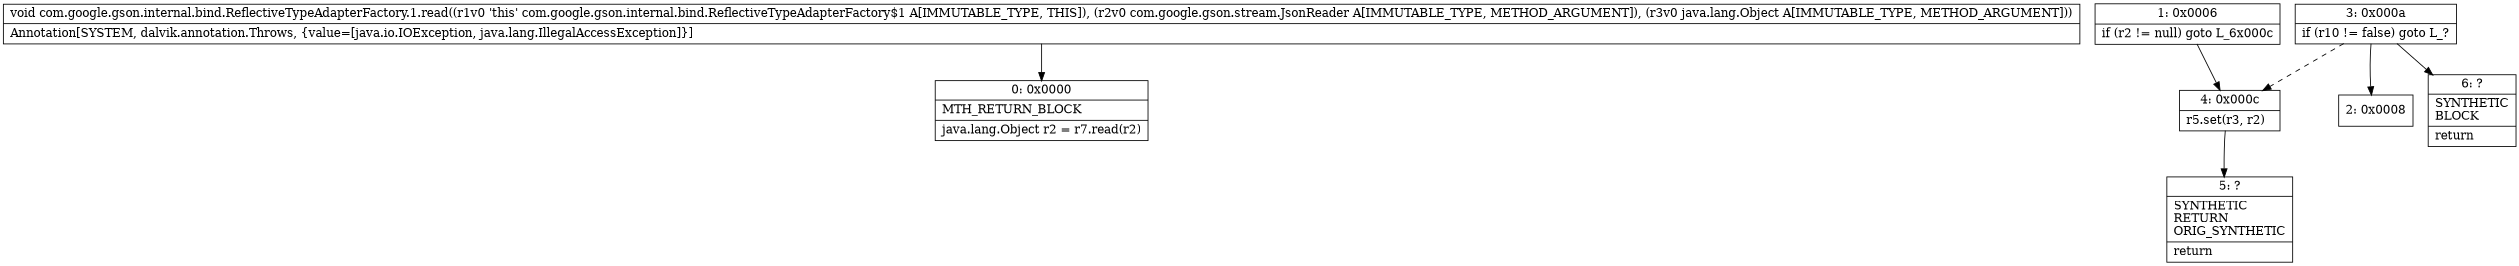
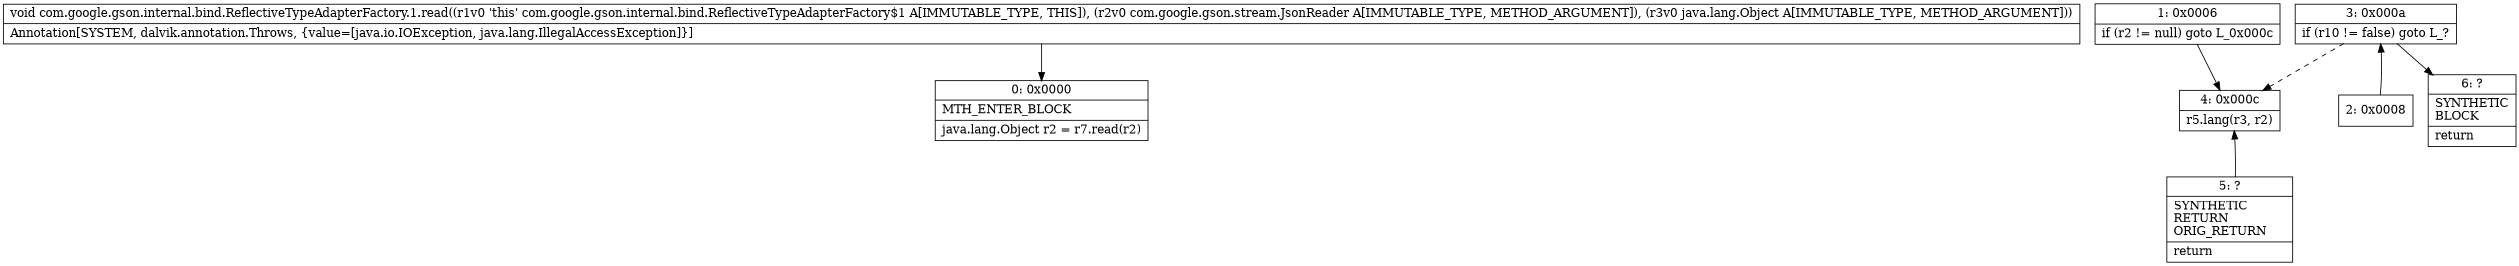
node "1: 0x0006": text "if (r2 != null) goto L_6x000c" -> "if (r2 != null) goto L_0x000c"
edge "3: 0x000a" -> "2: 0x0008": reversed
node "0: 0x0000": text "MTH_RETURN_BLOCK" -> "MTH_ENTER_BLOCK"
node "4: 0x000c": text "r5.set(r3, r2)" -> "r5.lang(r3, r2)"
edge "4: 0x000c" -> "5: ?": reversed
node "5: ?": text "ORIG_SYNTHETIC" -> "ORIG_RETURN"
